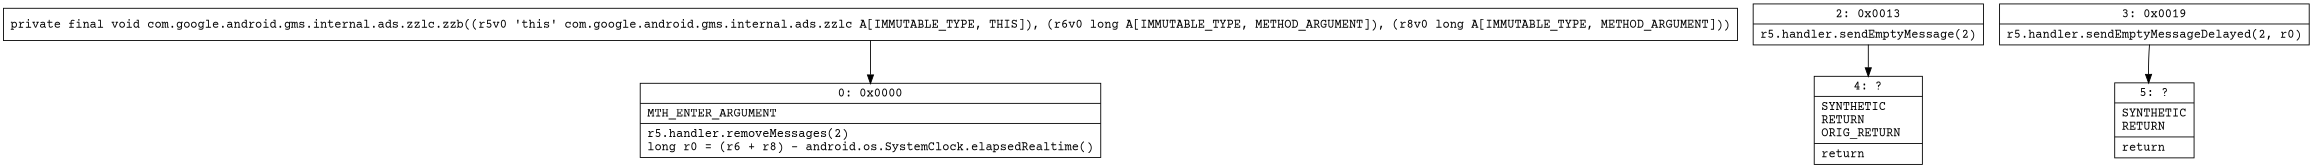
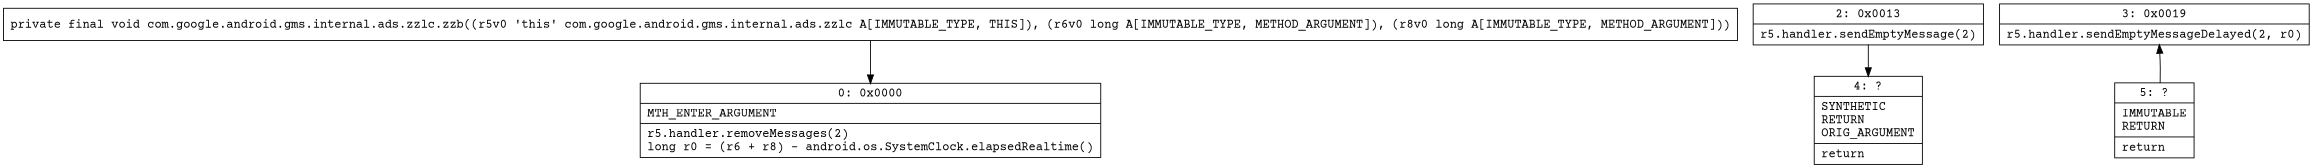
edge "3: 0x0019" -> "5: ?": reversed
node "5: ?": text "SYNTHETIC" -> "IMMUTABLE"
node "4: ?": text "ORIG_RETURN" -> "ORIG_ARGUMENT"
